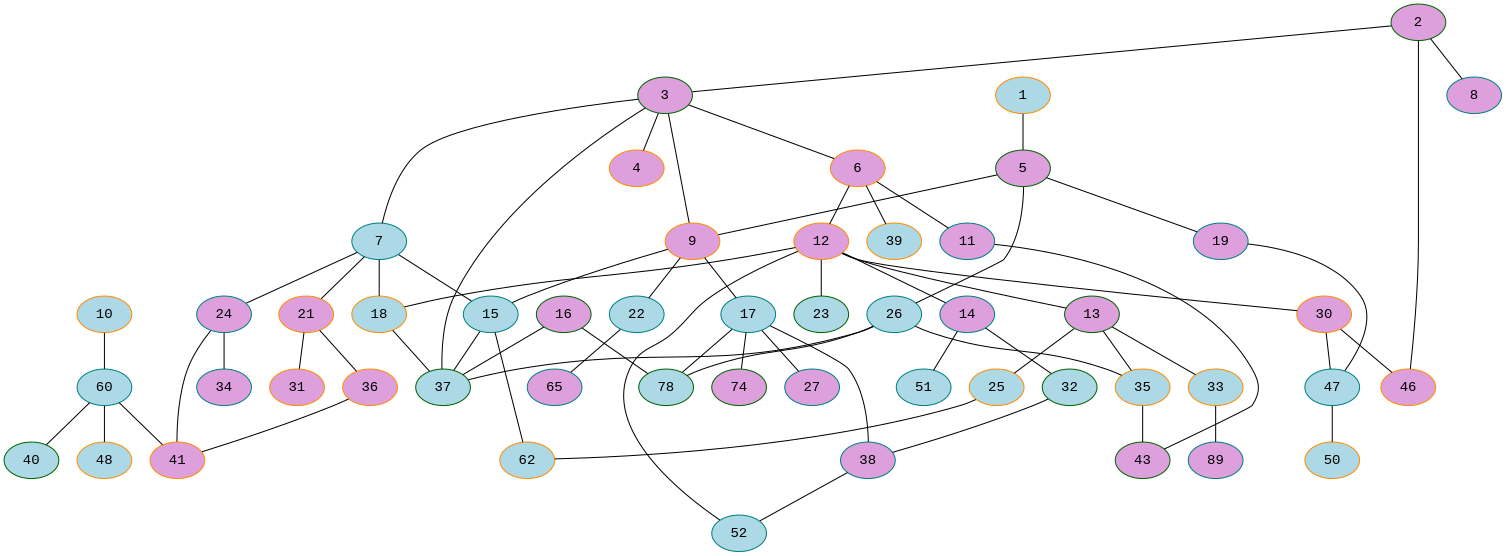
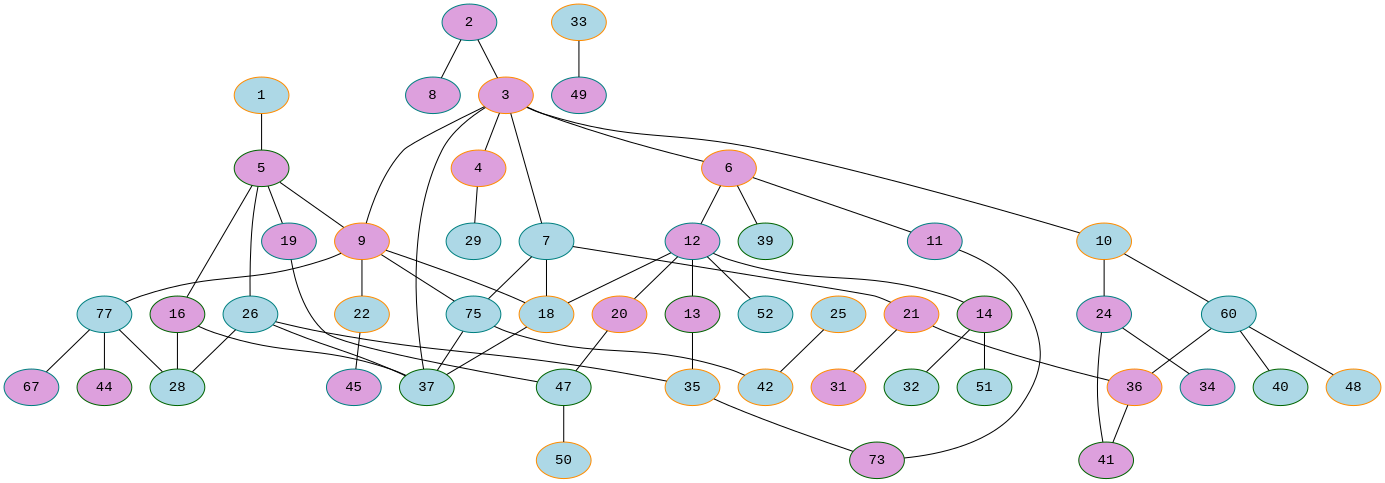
node "2": color darkgreen -> teal
node "3": color darkgreen -> darkorange
edge "3" -- "10": added
edge "5" -- "16": added
node "29": added
node "12": color darkorange -> teal
node "39": color darkorange -> darkgreen
edge "9" -- "18": added
edge "7" -- "24": now "10" -- "24"
node "15": label "15" -> "75"
node "22": color teal -> darkorange
node "17": label "17" -> "77"
node "23": removed
node "14": color teal -> darkgreen
node "30": label "30" -> "20"
edge "13" -- "25": removed
edge "13" -- "33": removed
node "65": label "65" -> "45"
node "78": label "78" -> "28"
node "74": label "74" -> "44"
node "27": label "27" -> "67"
node "51": color teal -> darkgreen
node "47": color teal -> darkgreen
node "46": removed
edge "60" -- "41": now "60" -- "36"
node "41": color darkorange -> darkgreen
node "62": label "62" -> "42"
node "38": removed
node "43": label "43" -> "73"
node "89": label "89" -> "49"
